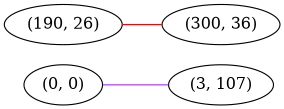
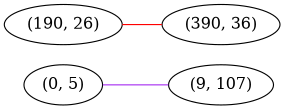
node "(300, 36)": label "(300, 36)" -> "(390, 36)"
node "(0, 0)": label "(0, 0)" -> "(0, 5)"
node "(3, 107)": label "(3, 107)" -> "(9, 107)"
